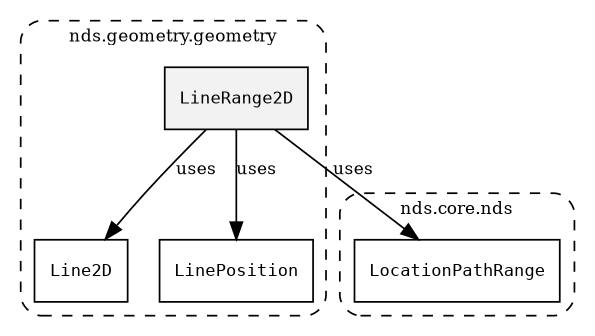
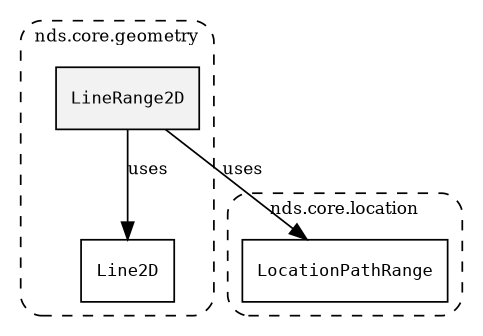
cluster "nds.geometry.geometry": label "nds.geometry.geometry" -> "nds.core.geometry"
cluster "nds.core.nds": label "nds.core.nds" -> "nds.core.location"
node "LinePosition": removed
